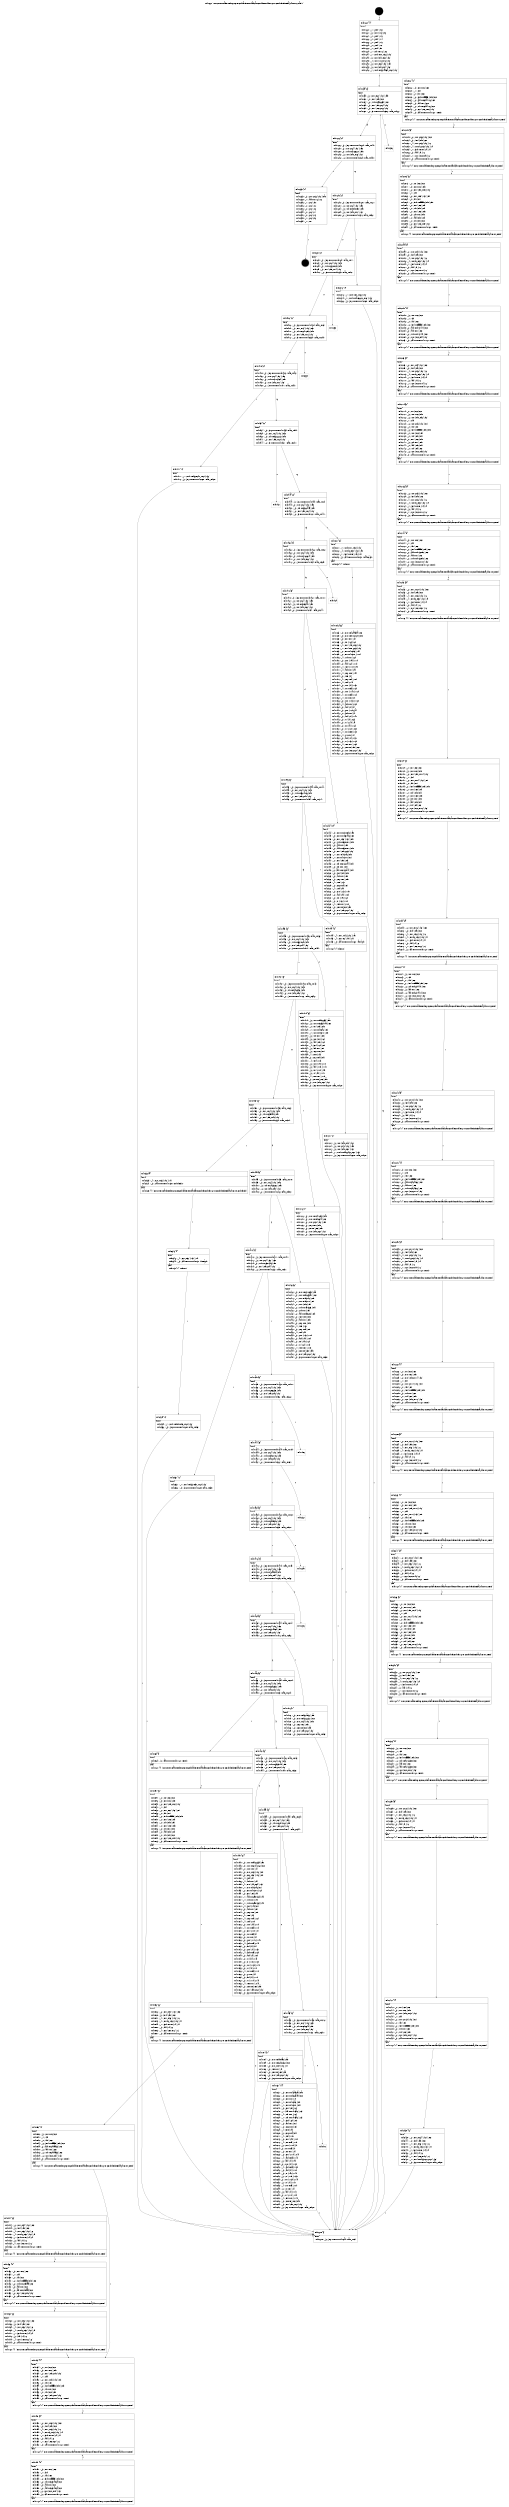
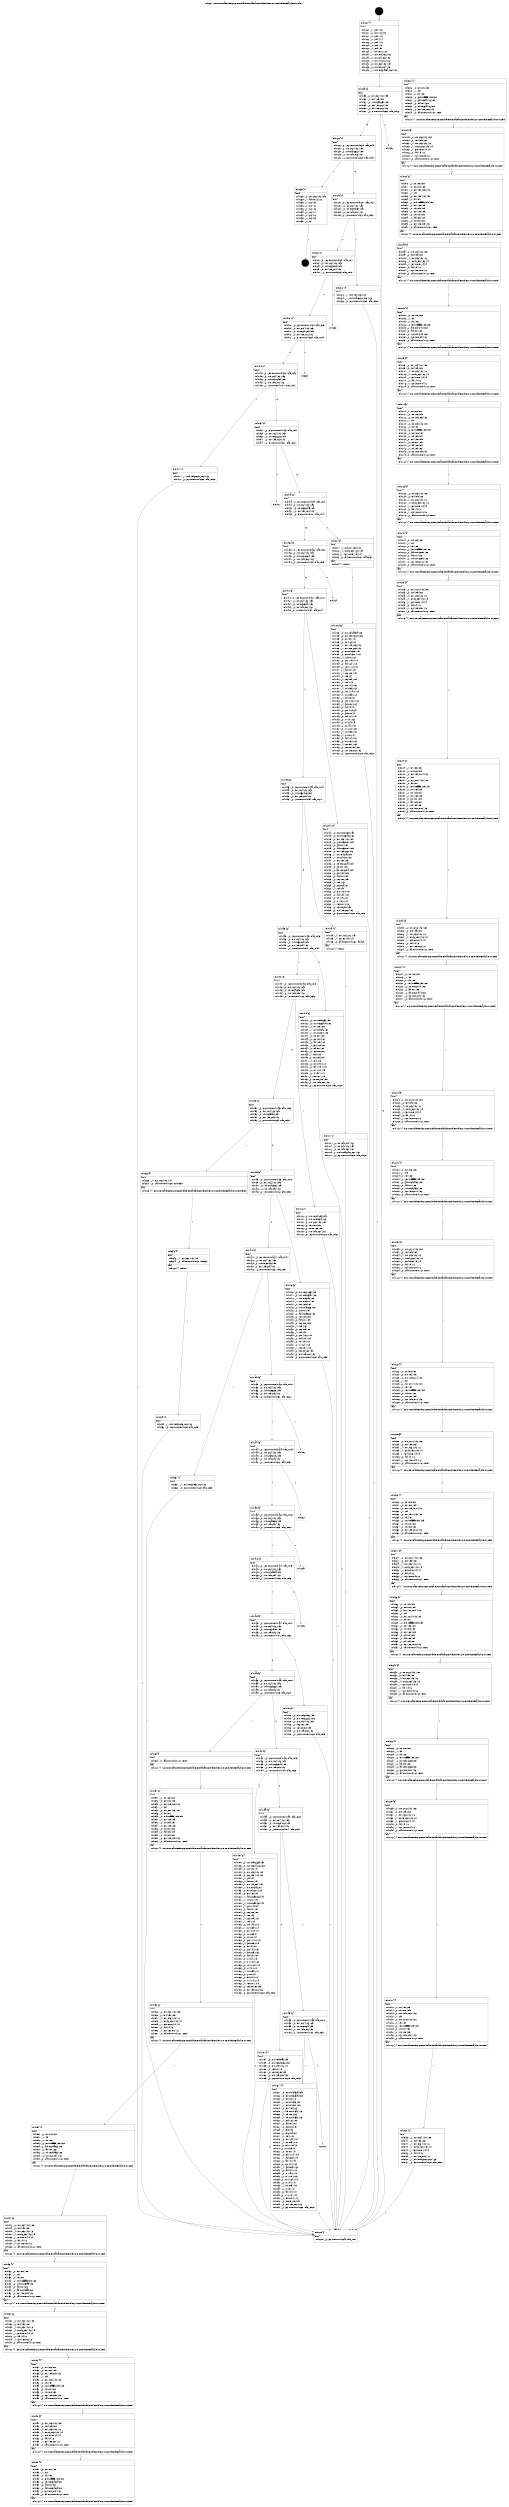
edge "0x401eec [40]" -> "0x401f84 [44]": now "0x401eec [40]" -> "0x401f14 [36]"
edge "0x401fd7 [40]" -> "0x401fb0 [39]": reversed
